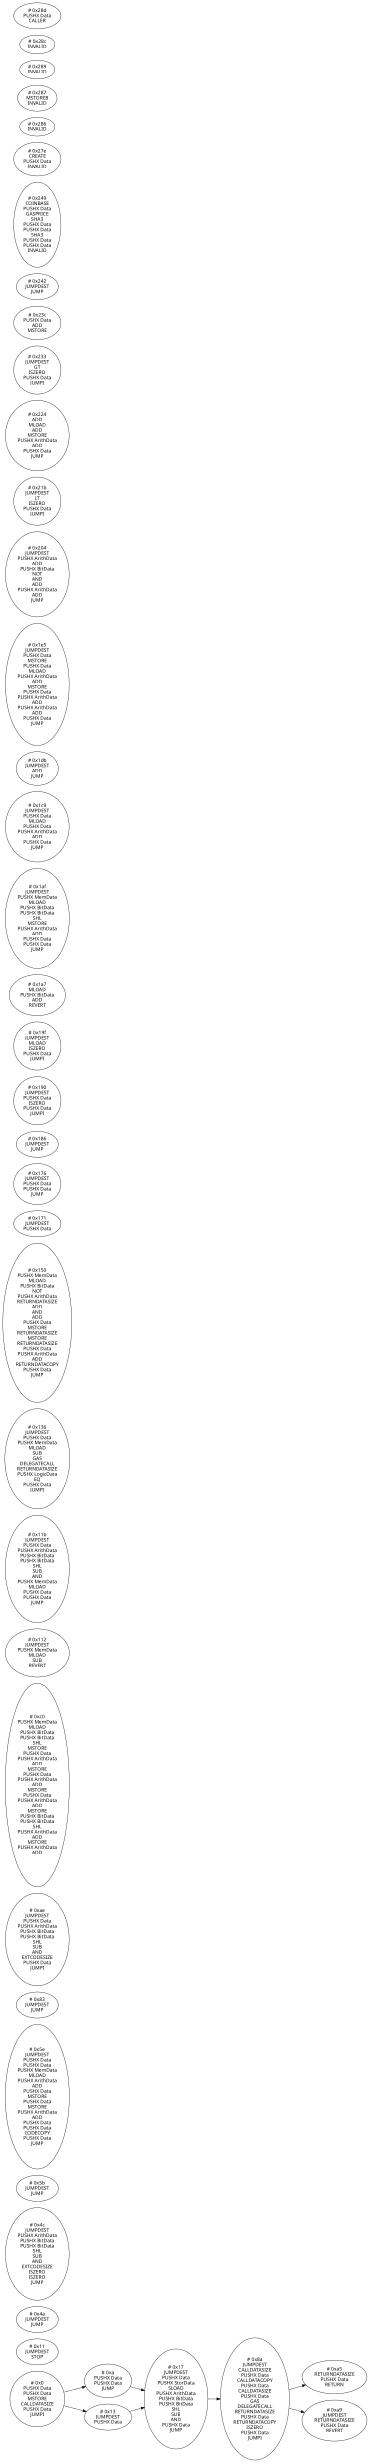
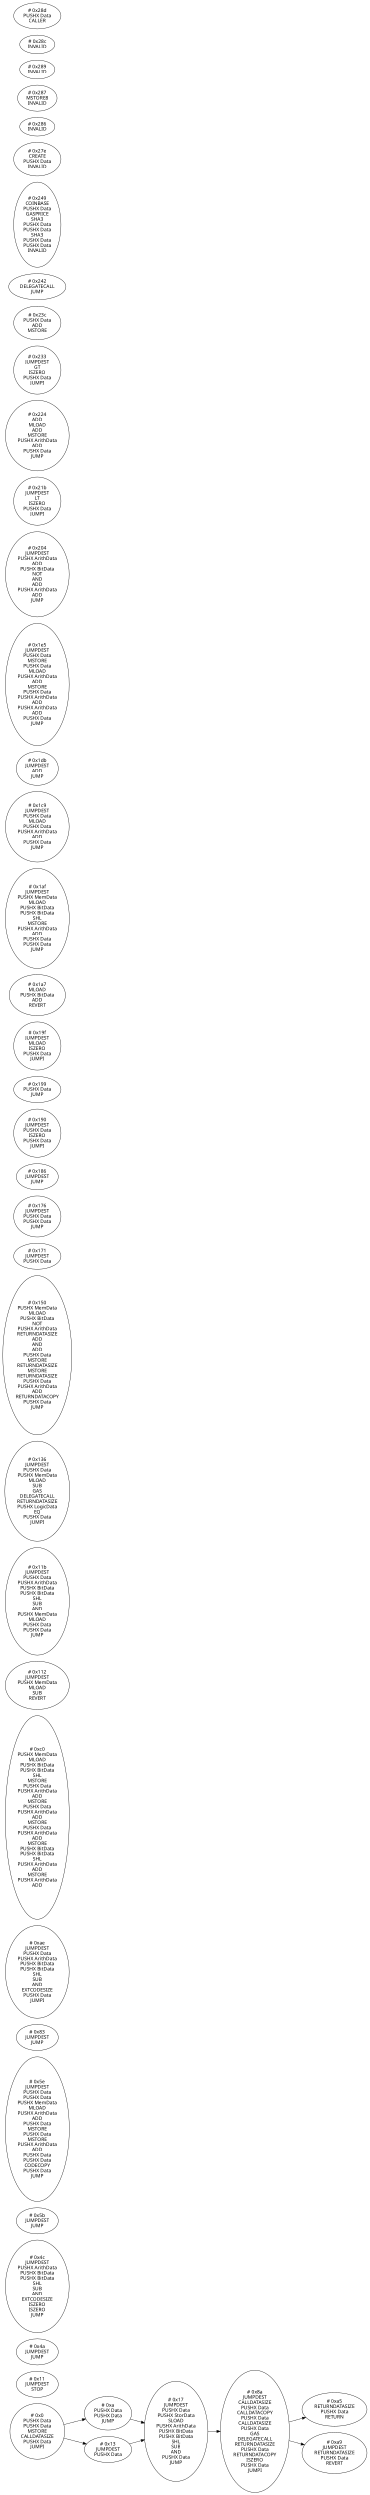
node "# 0x242 JUMPDEST JUMP": label "# 0x242 JUMPDEST JUMP" -> "# 0x242 DELEGATECALL JUMP"
node "# 0x199 PUSHX Data JUMP": added
